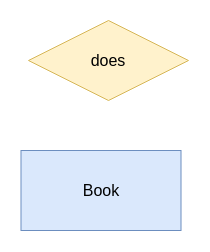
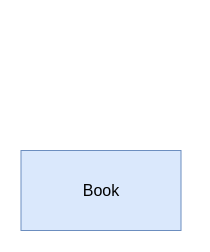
node "does": removed
